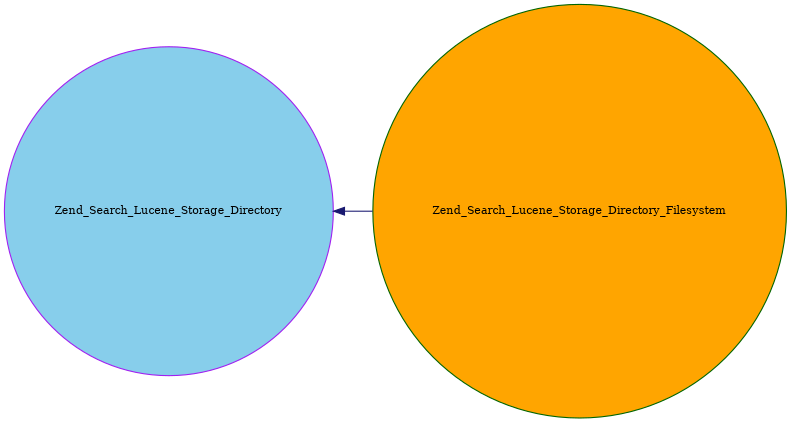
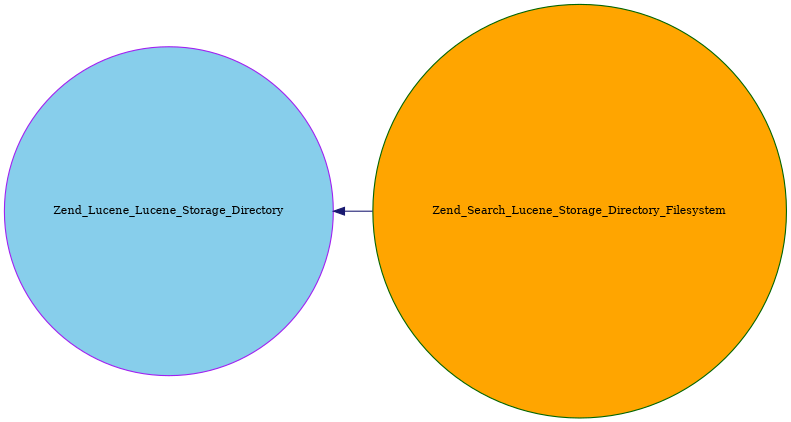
node "Zend_Search_Lucene_Storage_Directory": label "Zend_Search_Lucene_Storage_Directory" -> "Zend_Lucene_Lucene_Storage_Directory"
